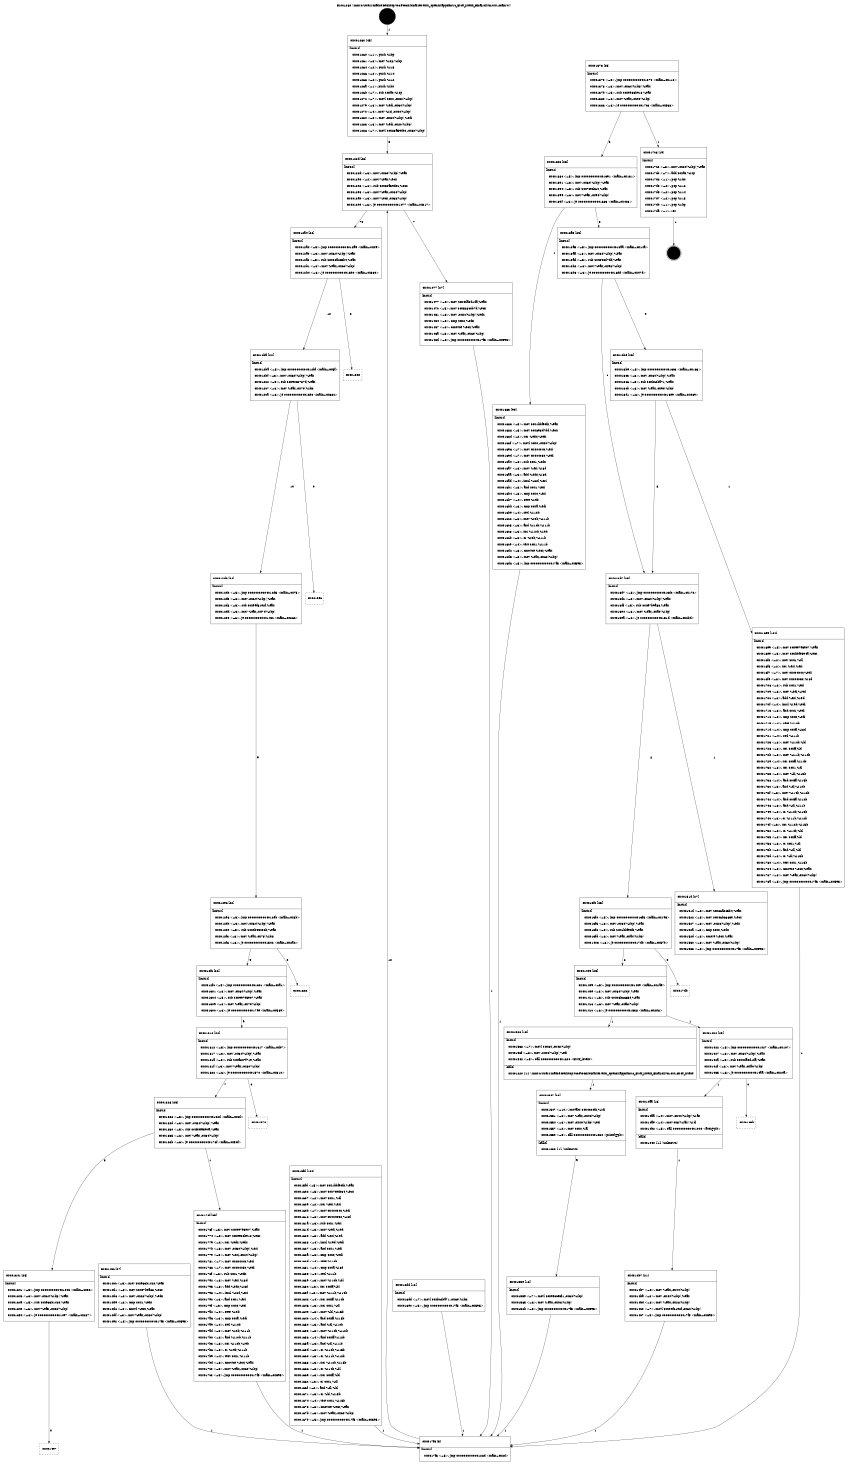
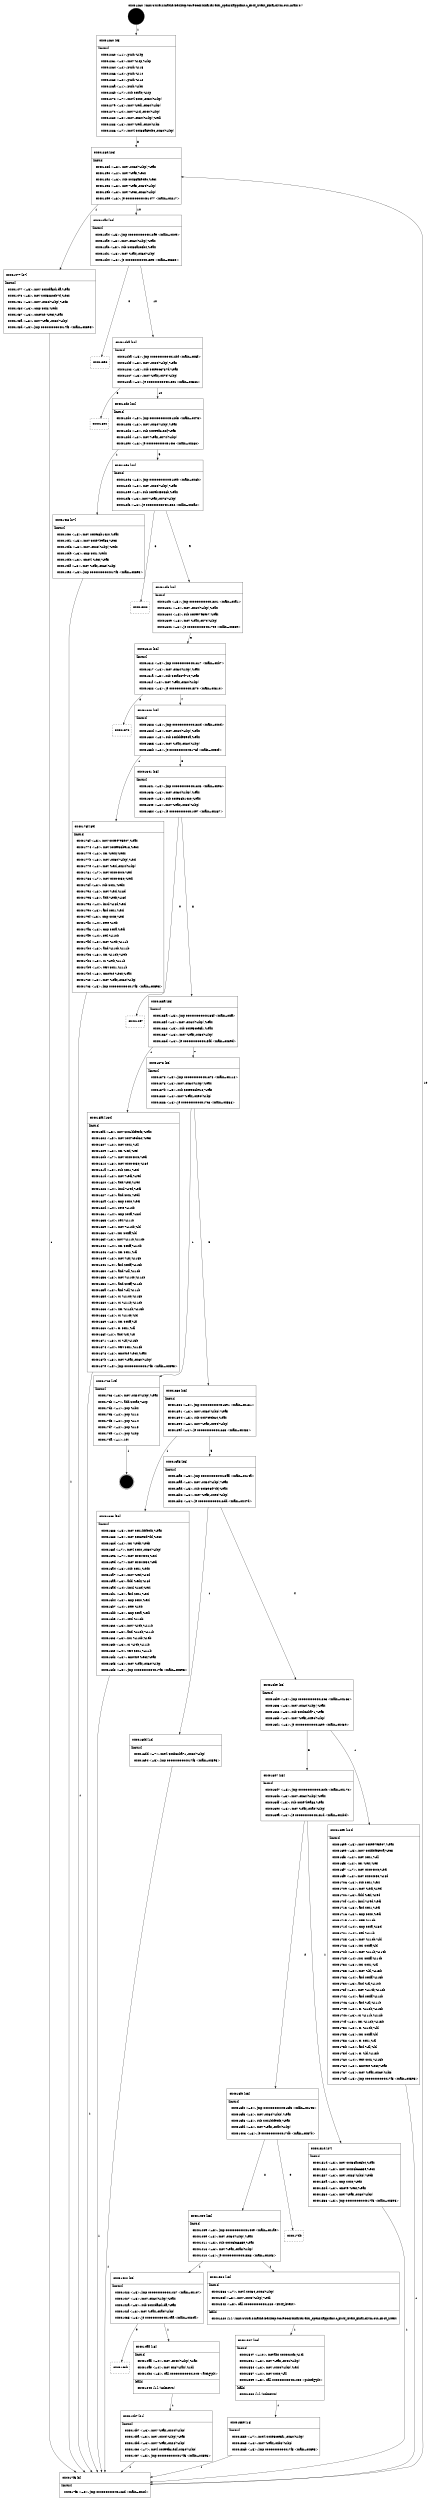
edge "0x40128d [23]" -> "0x4012a4 [22]": label " 70" -> " 10"
edge "0x40128d [23]" -> "0x401477 [27]": label " 7" -> " 1"
edge "0x4013a5 [25]" -> "0x4013d7 [25]": now "0x4013a5 [25]" -> "0x4016dd [12]"
edge "0x4012d0 [22]" -> "0x4014cc [27]": added, label "1"
node "0x40135a [25]": added
edge "0x401547 [23]" -> "0x40155e [18]": label " 9" -> " 1"
edge "0x40151d [27]" -> "0x4017f5 [5]": added, label "1"
